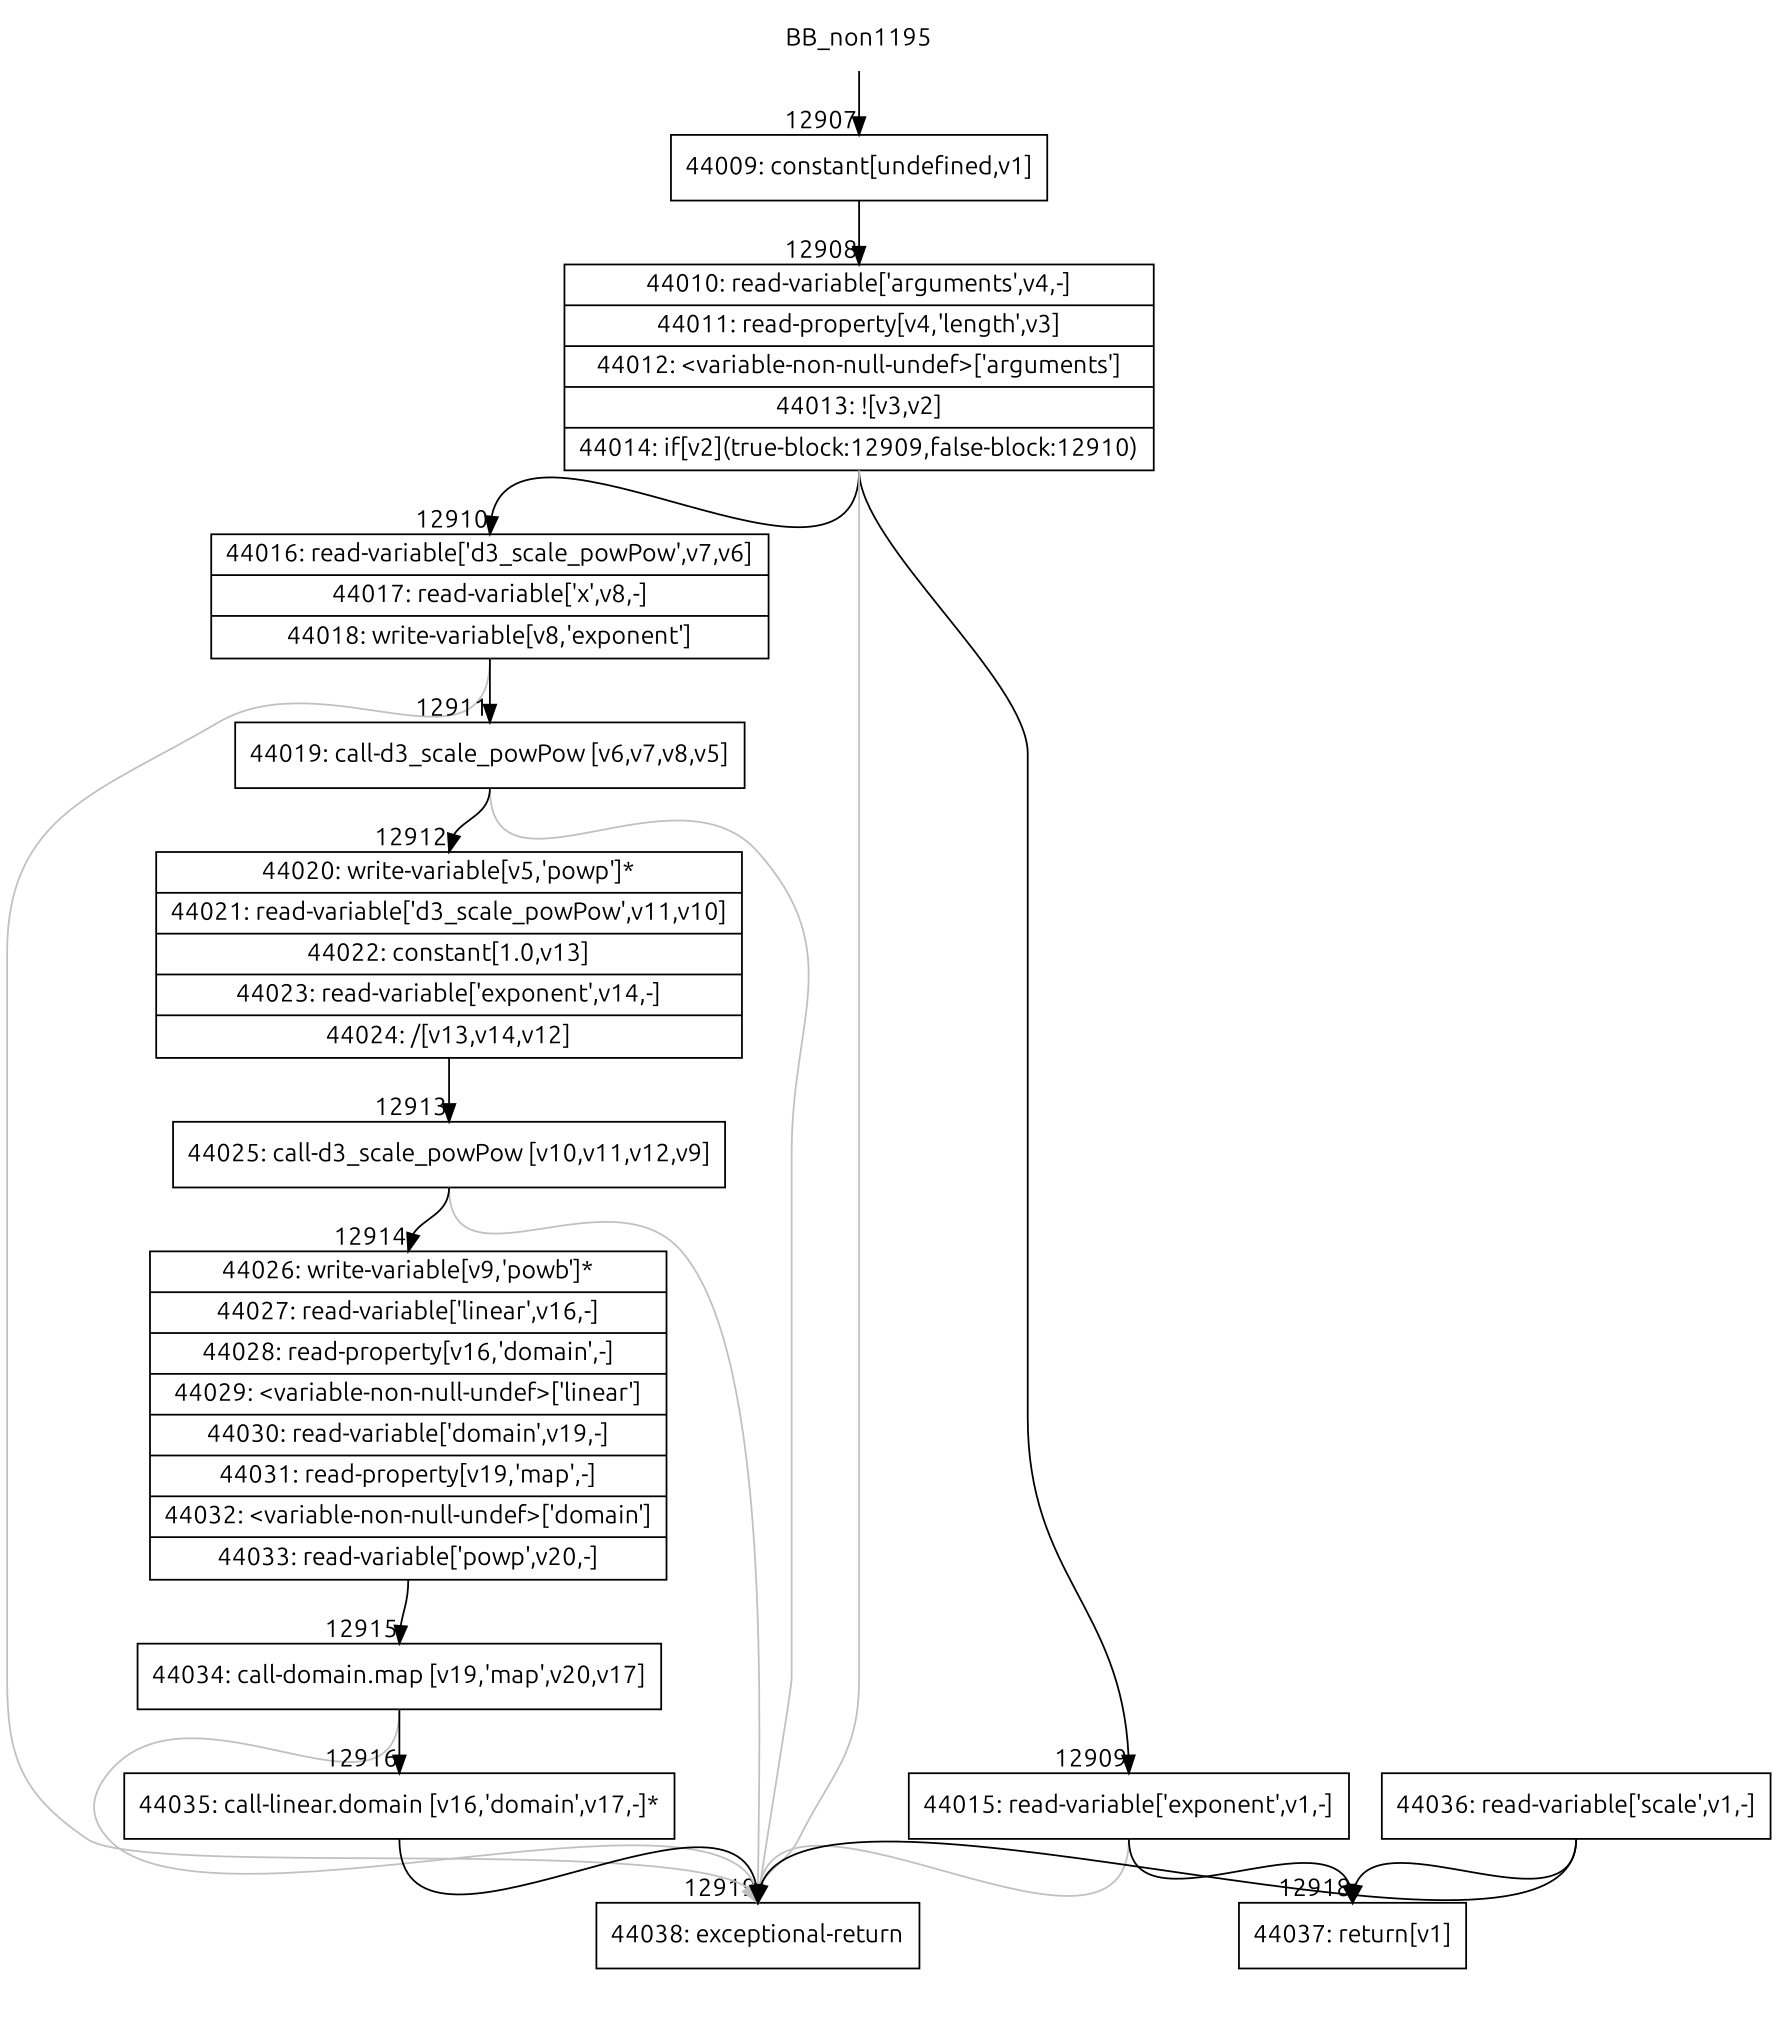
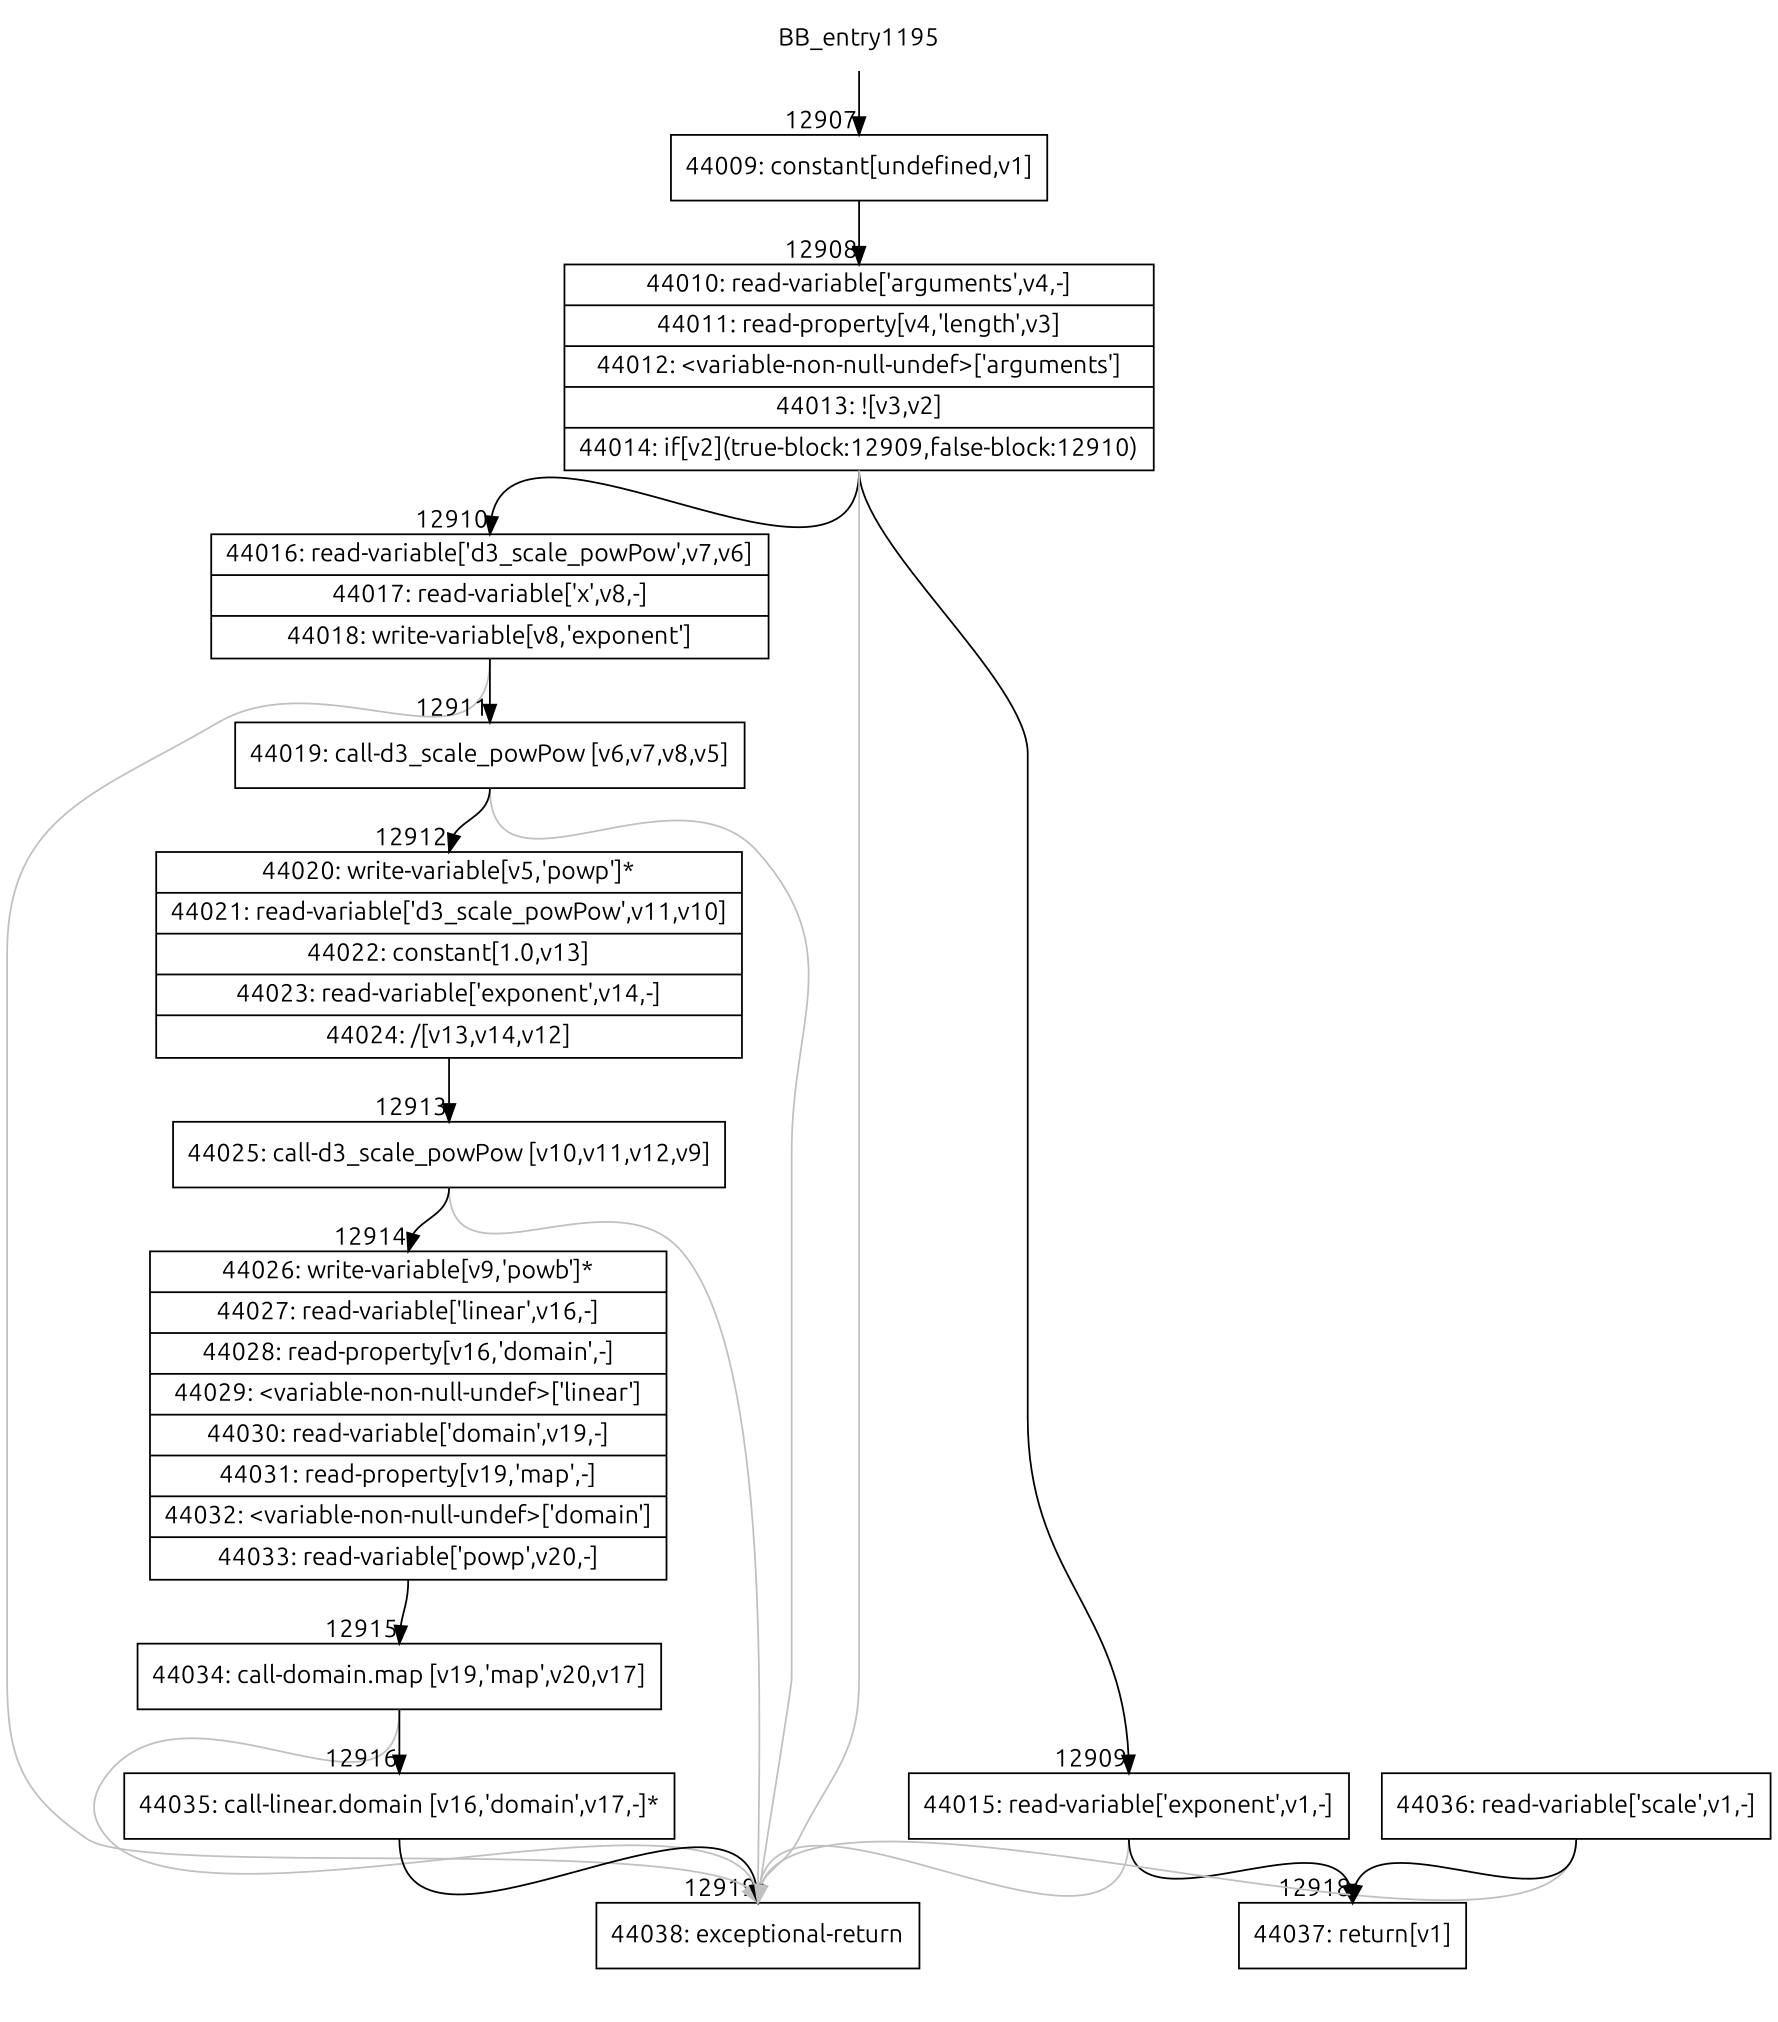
node "BB_non1195": label "BB_non1195" -> "BB_entry1195"
edge "44036: read-variable['scale',v1,-]" -> "44038: exceptional-return": color black -> gray
